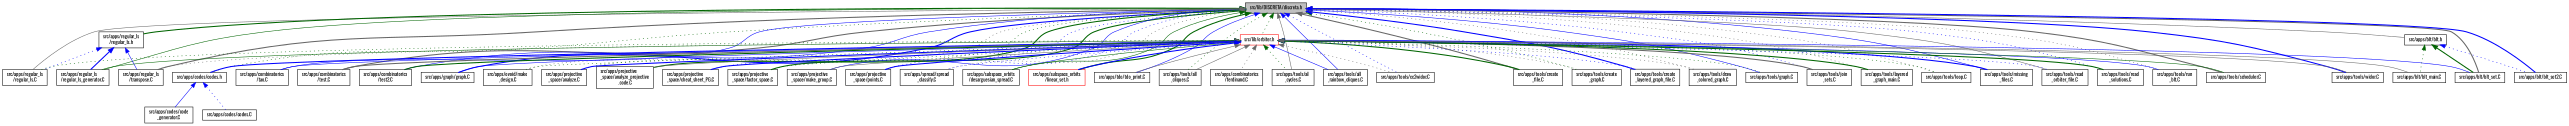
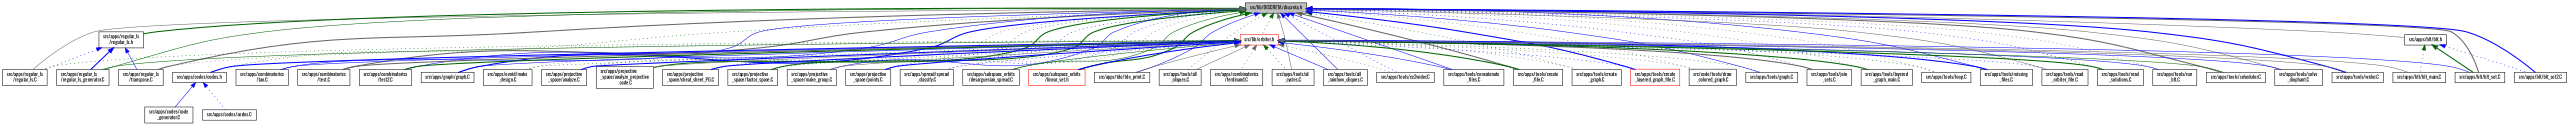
node "src/apps/tools/concatenate _files.C": added
node "src/apps/tools/create _layered_graph_file.C": color black -> red
node "src/apps/tools/draw _colored_graph.C": label "src/apps/tools/draw _colored_graph.C" -> "src/code/tools/draw _colored_graph.C"
node "src/apps/tools/solve _diophant.C": added
